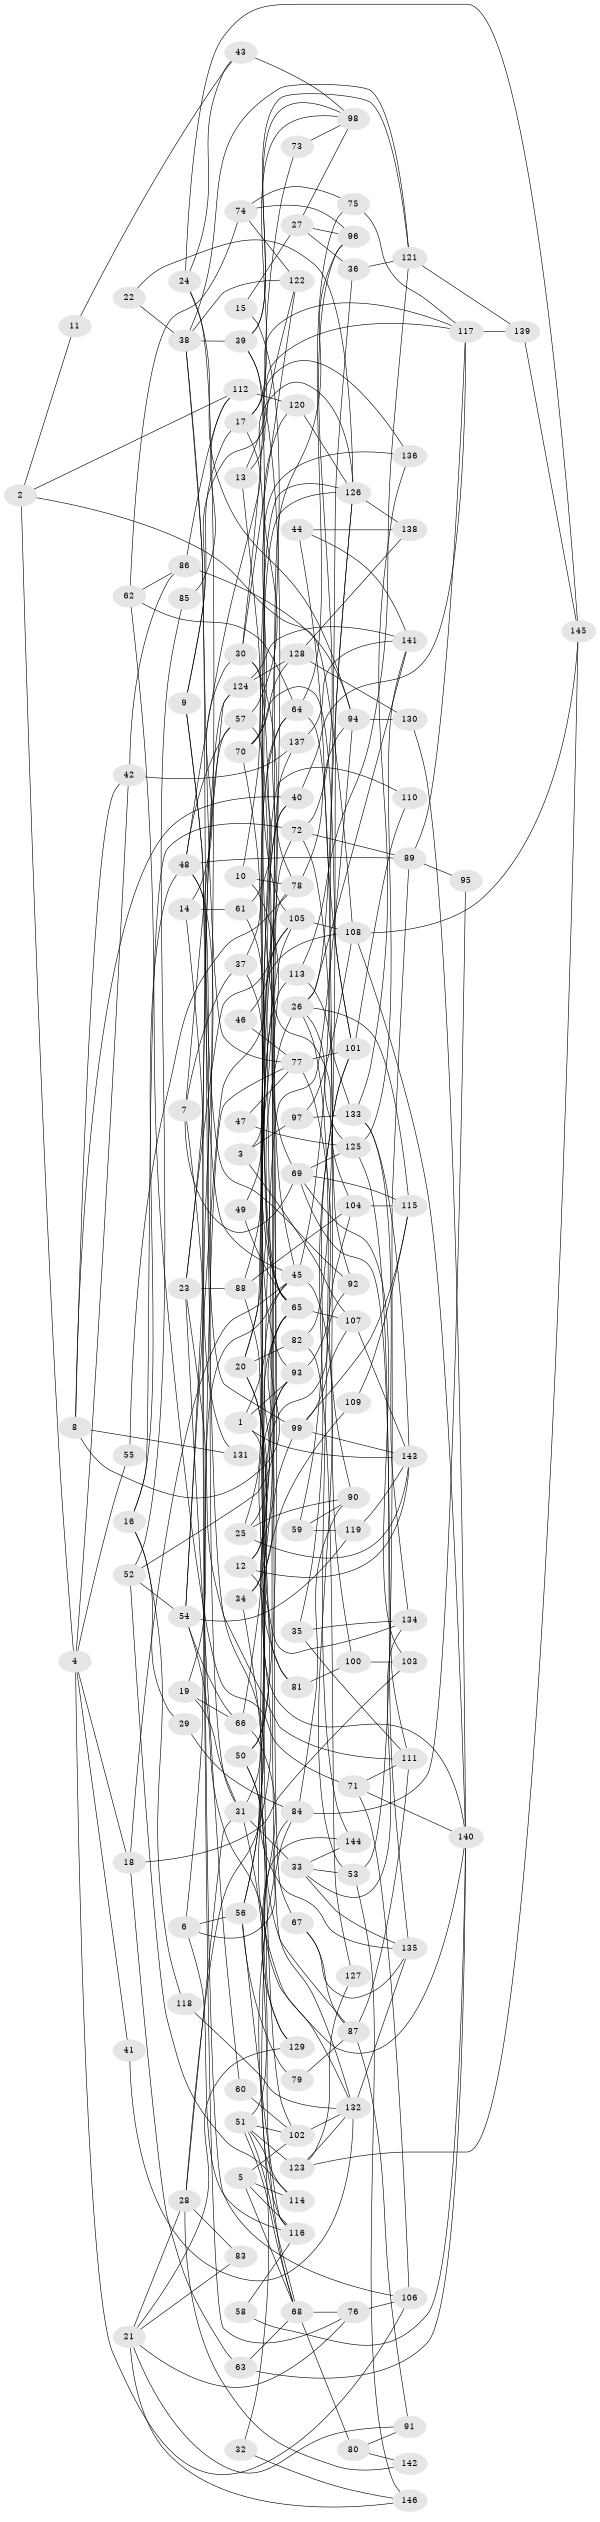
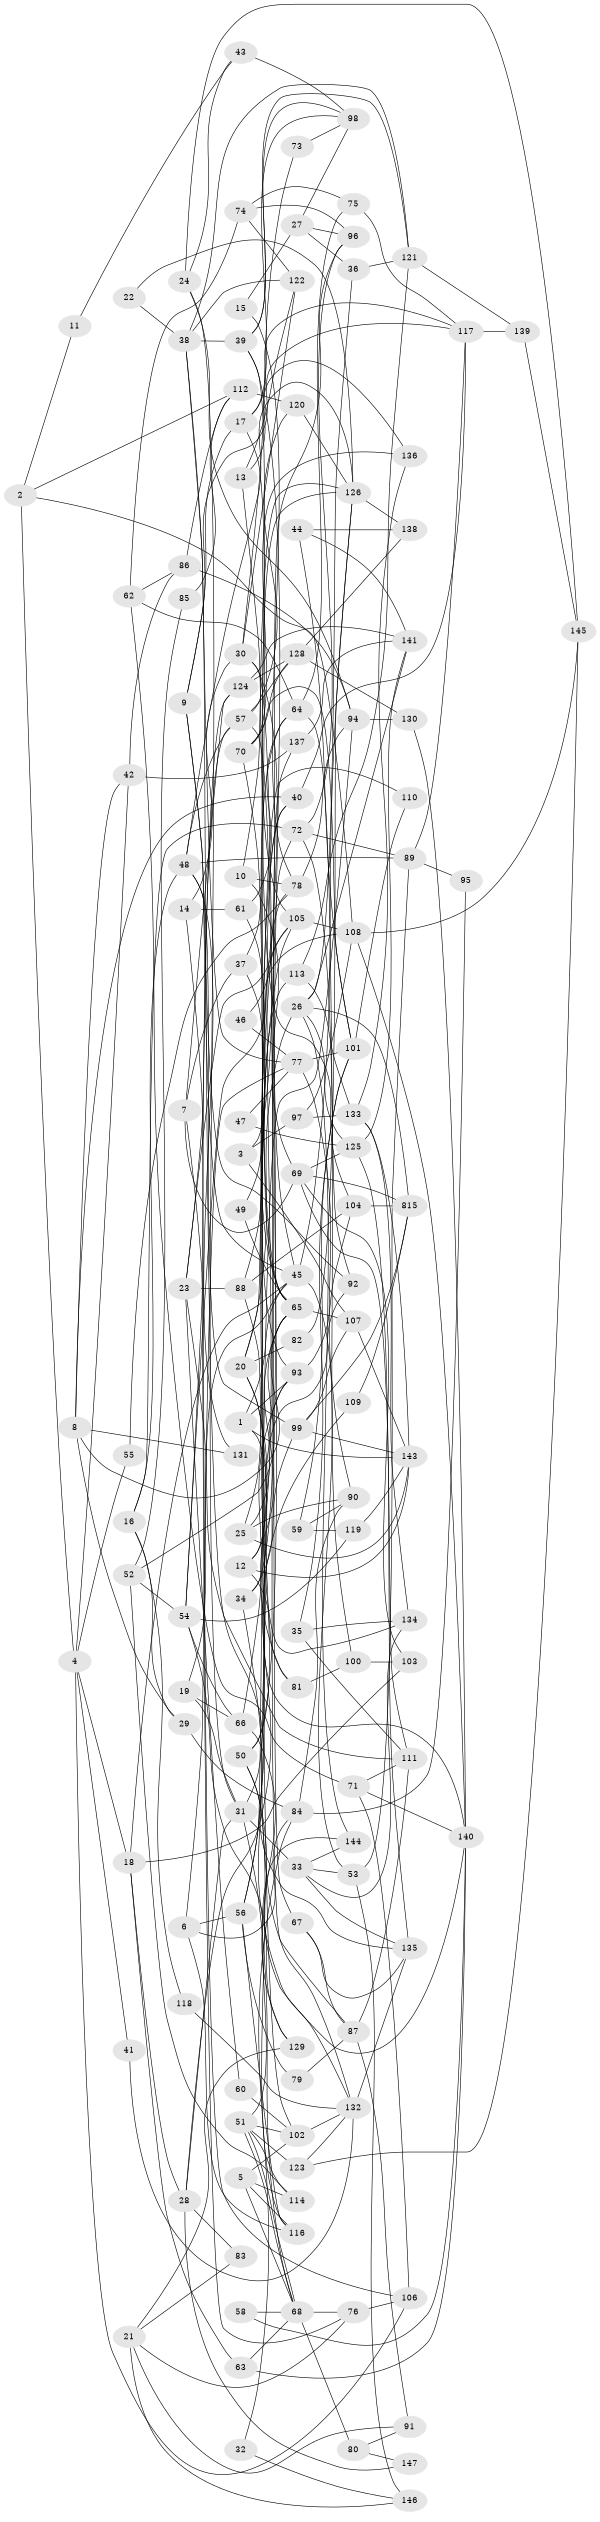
edge "128" -- "57": added
node "115": label "115" -> "815"
edge "8" -- "29": added
node "127": removed
edge "28" -- "21": now "28" -- "18"
edge "116" -- "58": now "68" -- "58"
node "142": label "142" -> "147"
